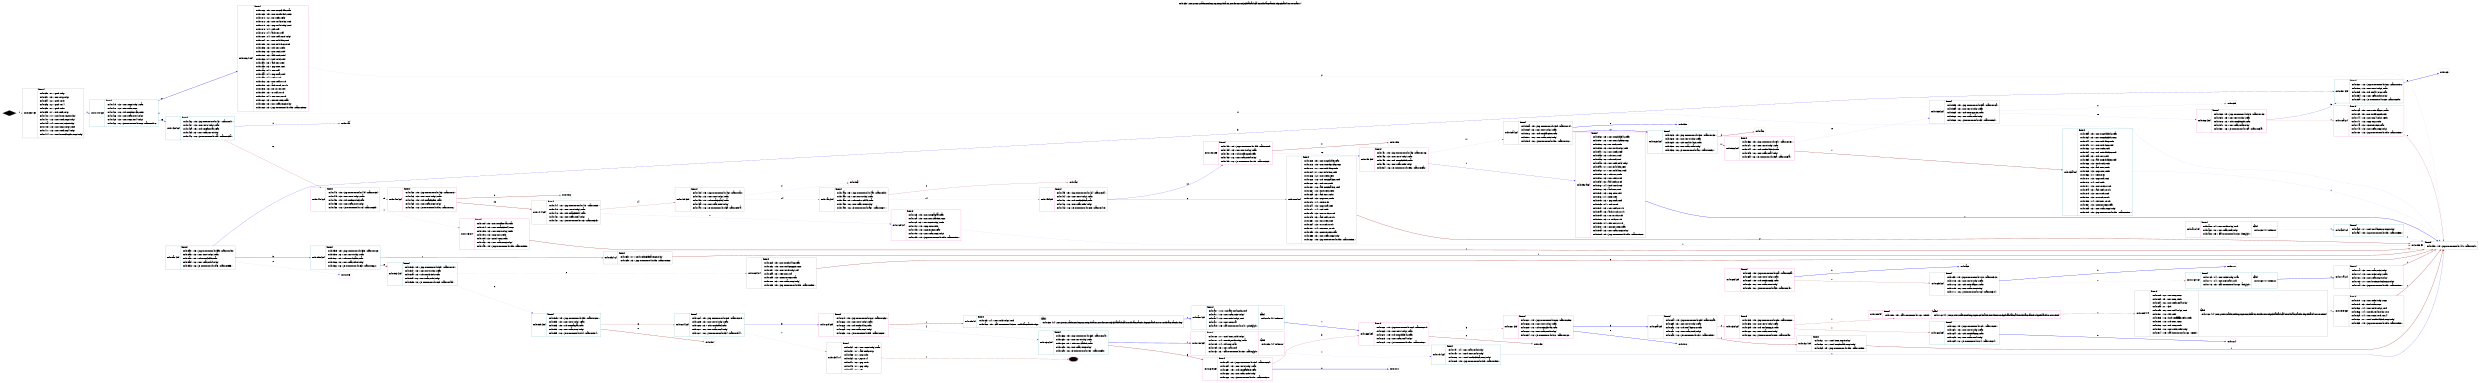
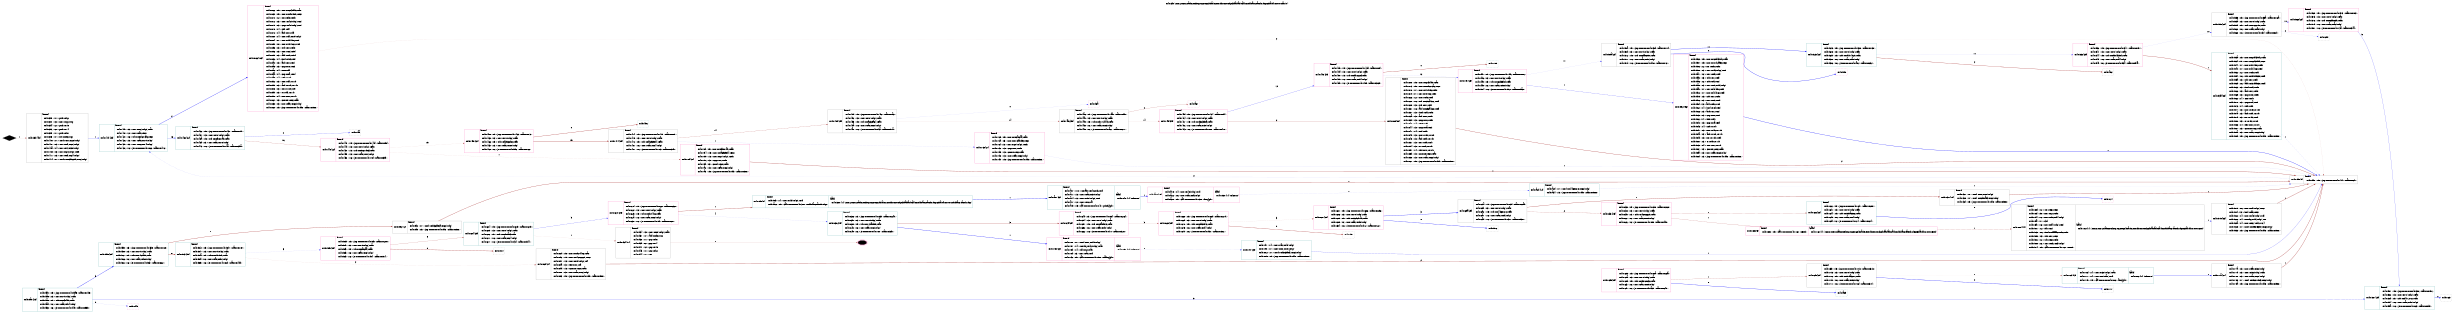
node "0x40173a [27]": removed
edge "0x4015a0 [25]" -> "0x4015b9 [25]": color brown -> blue
node "0x4015eb [25]": color teal -> deeppink
edge "0x401a07 [23]" -> "0x401668 [25]": now "0x401a07 [23]" -> "0x401a1e [15]"
node "0x401d10": removed
